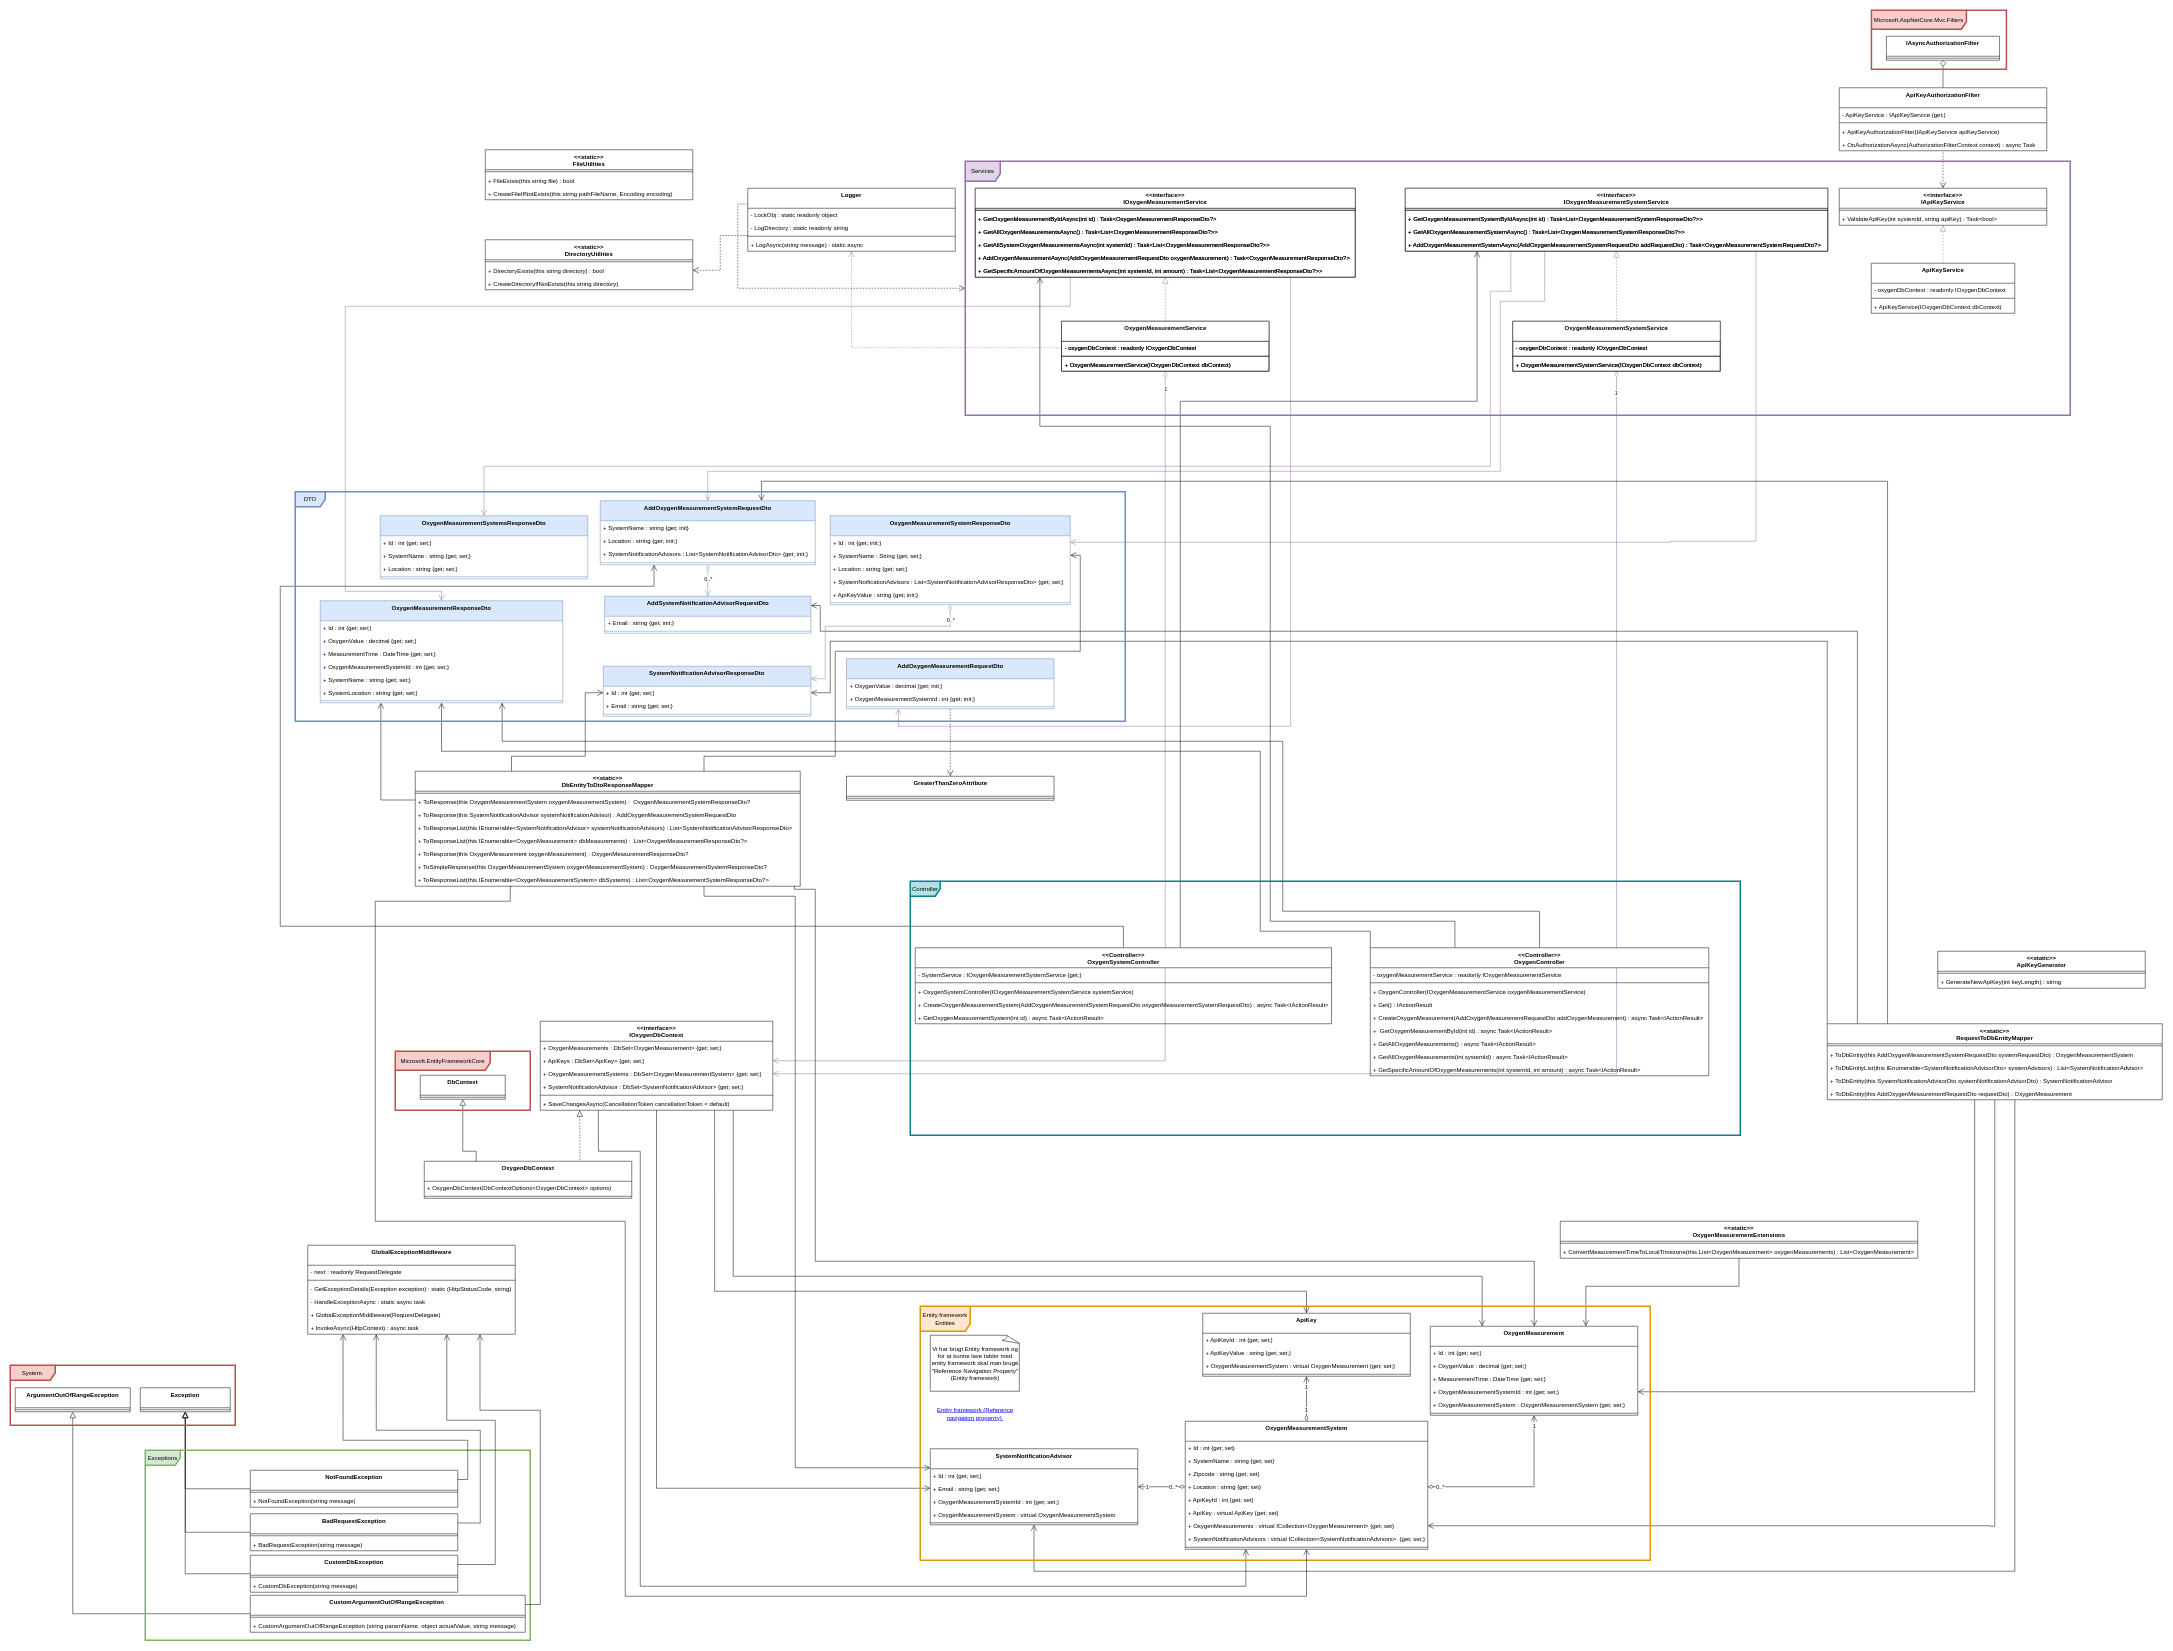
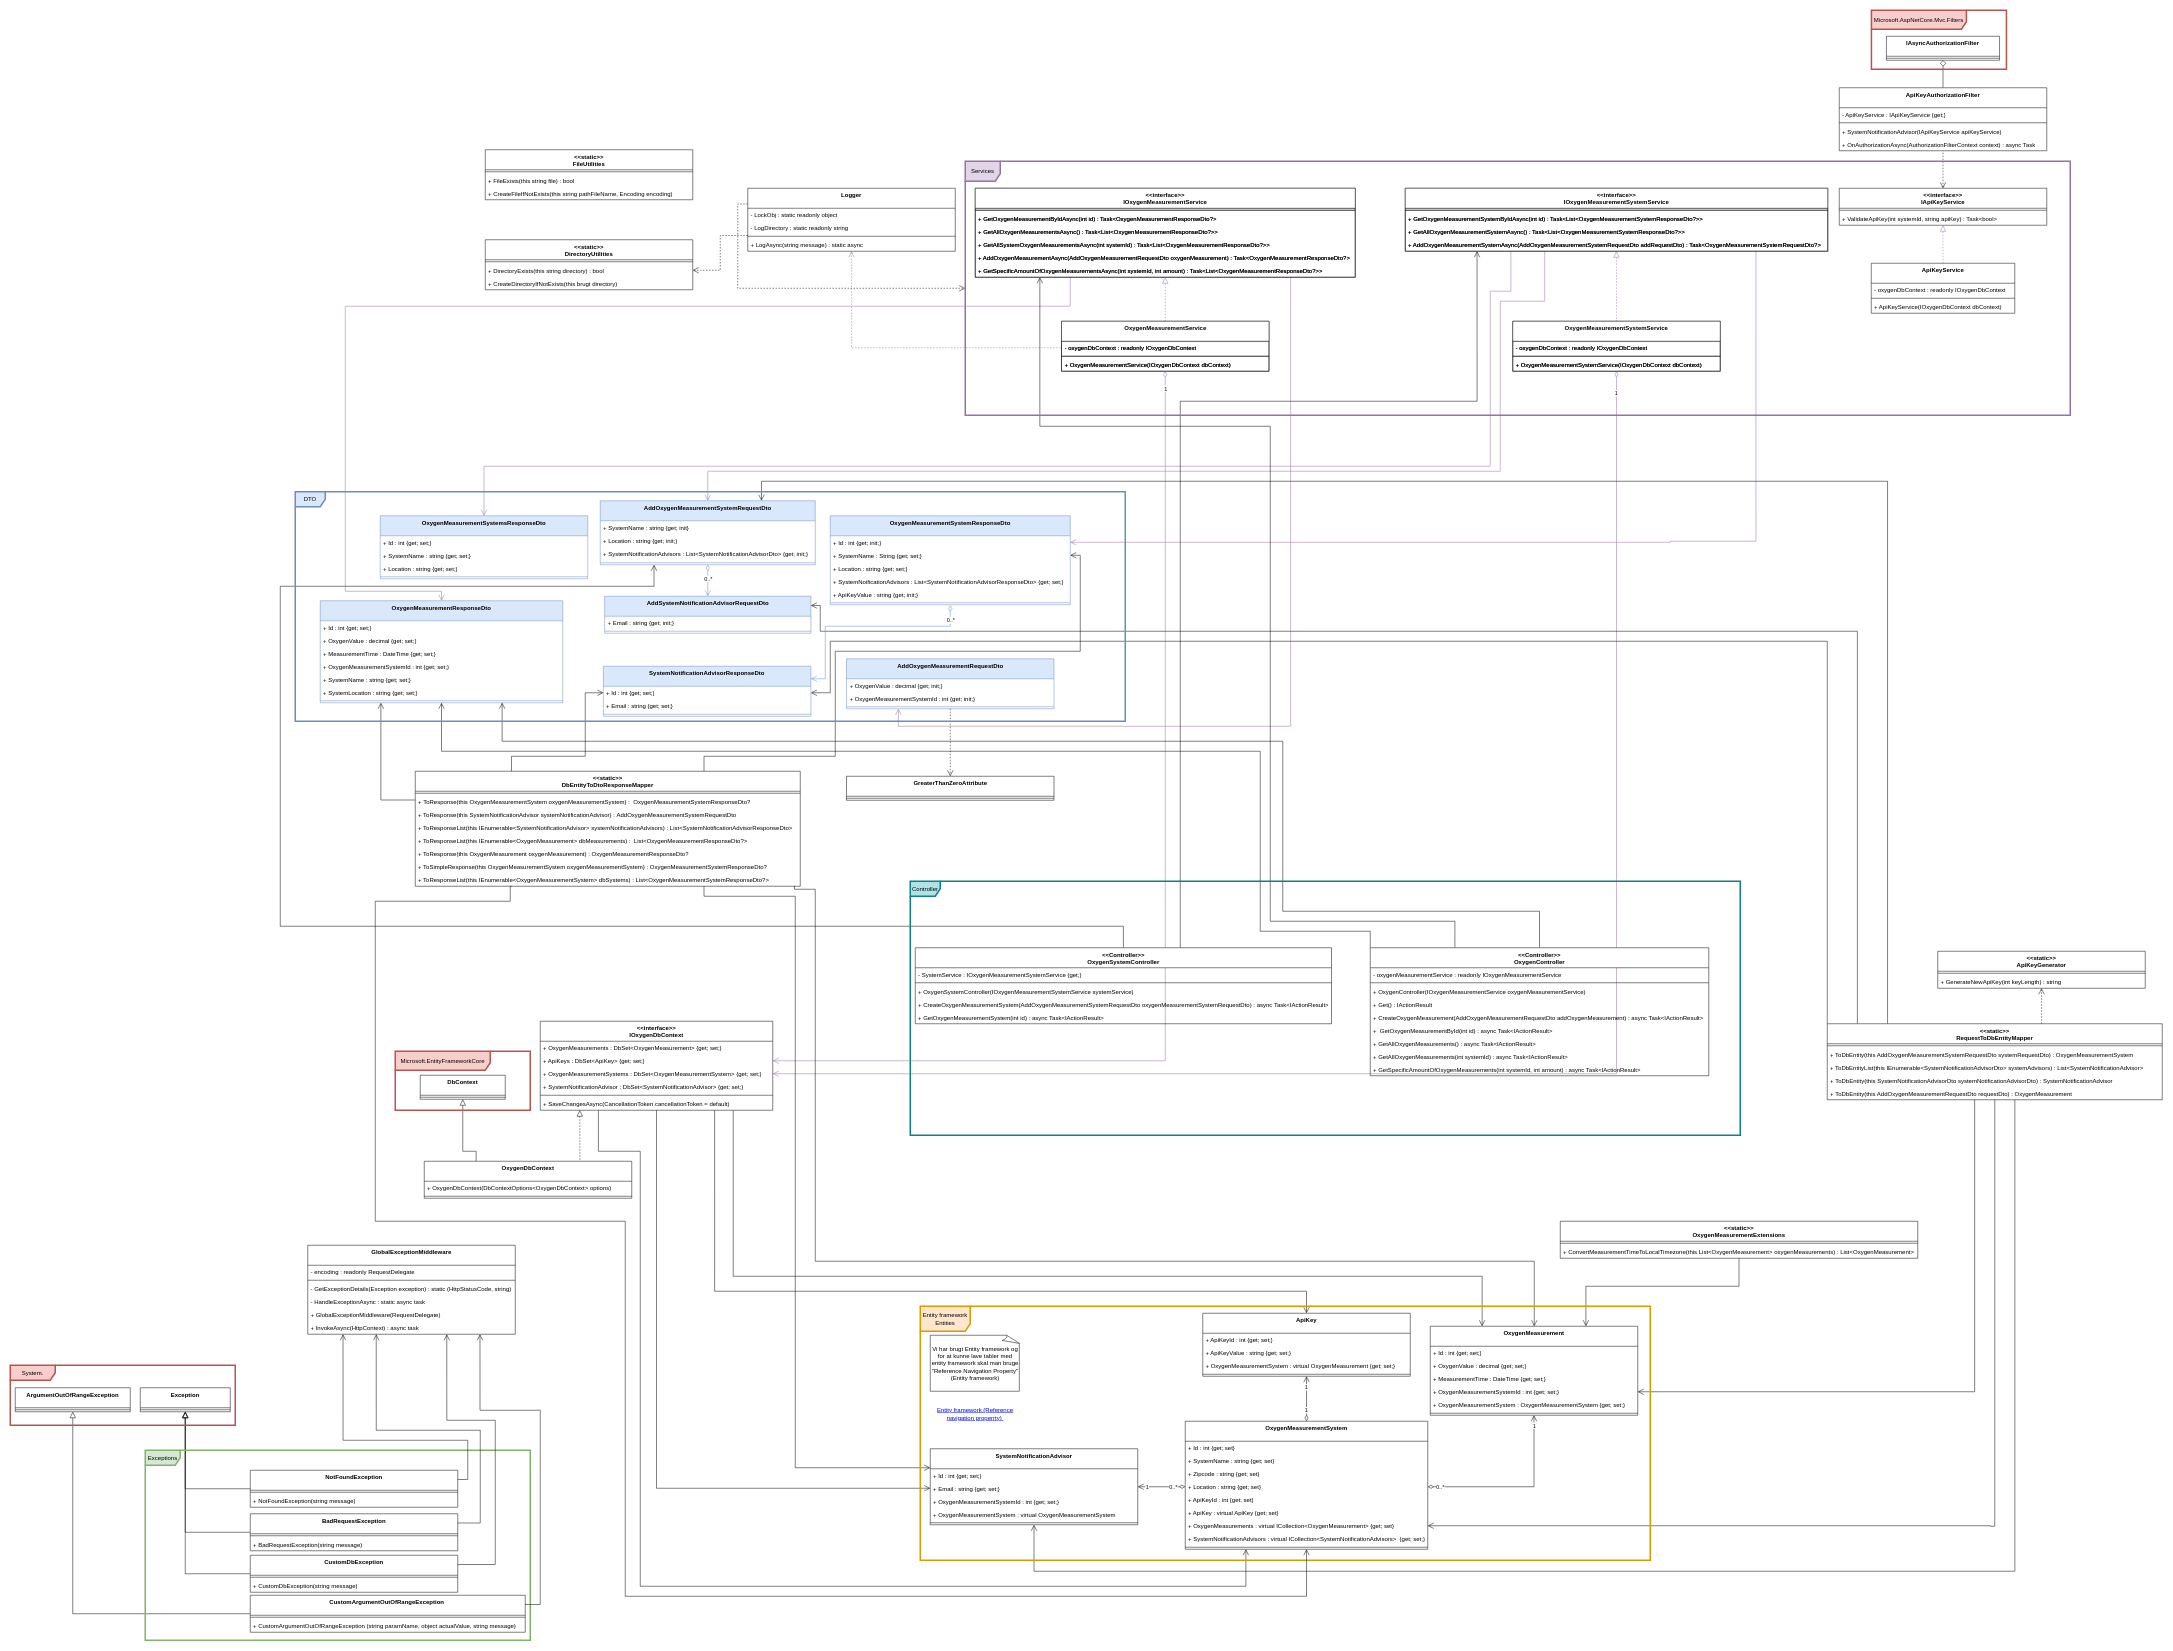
node "+ ApiKeyAuthorizationFilter(IApiKeyService apiKeyService)": label "+ ApiKeyAuthorizationFilter(IApiKeyService apiKeyService)" -> "+ SystemNotificationAdvisor(IApiKeyService apiKeyService)"
node "+ CreateDirectoryIfNotExists(this string directory)": label "+ CreateDirectoryIfNotExists(this string directory)" -> "+ CreateDirectoryIfNotExists(this brugt directory)"
edge "<<static>> RequestToDbEntityMapper" -> "<<static>> ApiKeyGenerator": added
node "- next : readonly RequestDelegate": label "- next : readonly RequestDelegate" -> "- encoding : readonly RequestDelegate"
